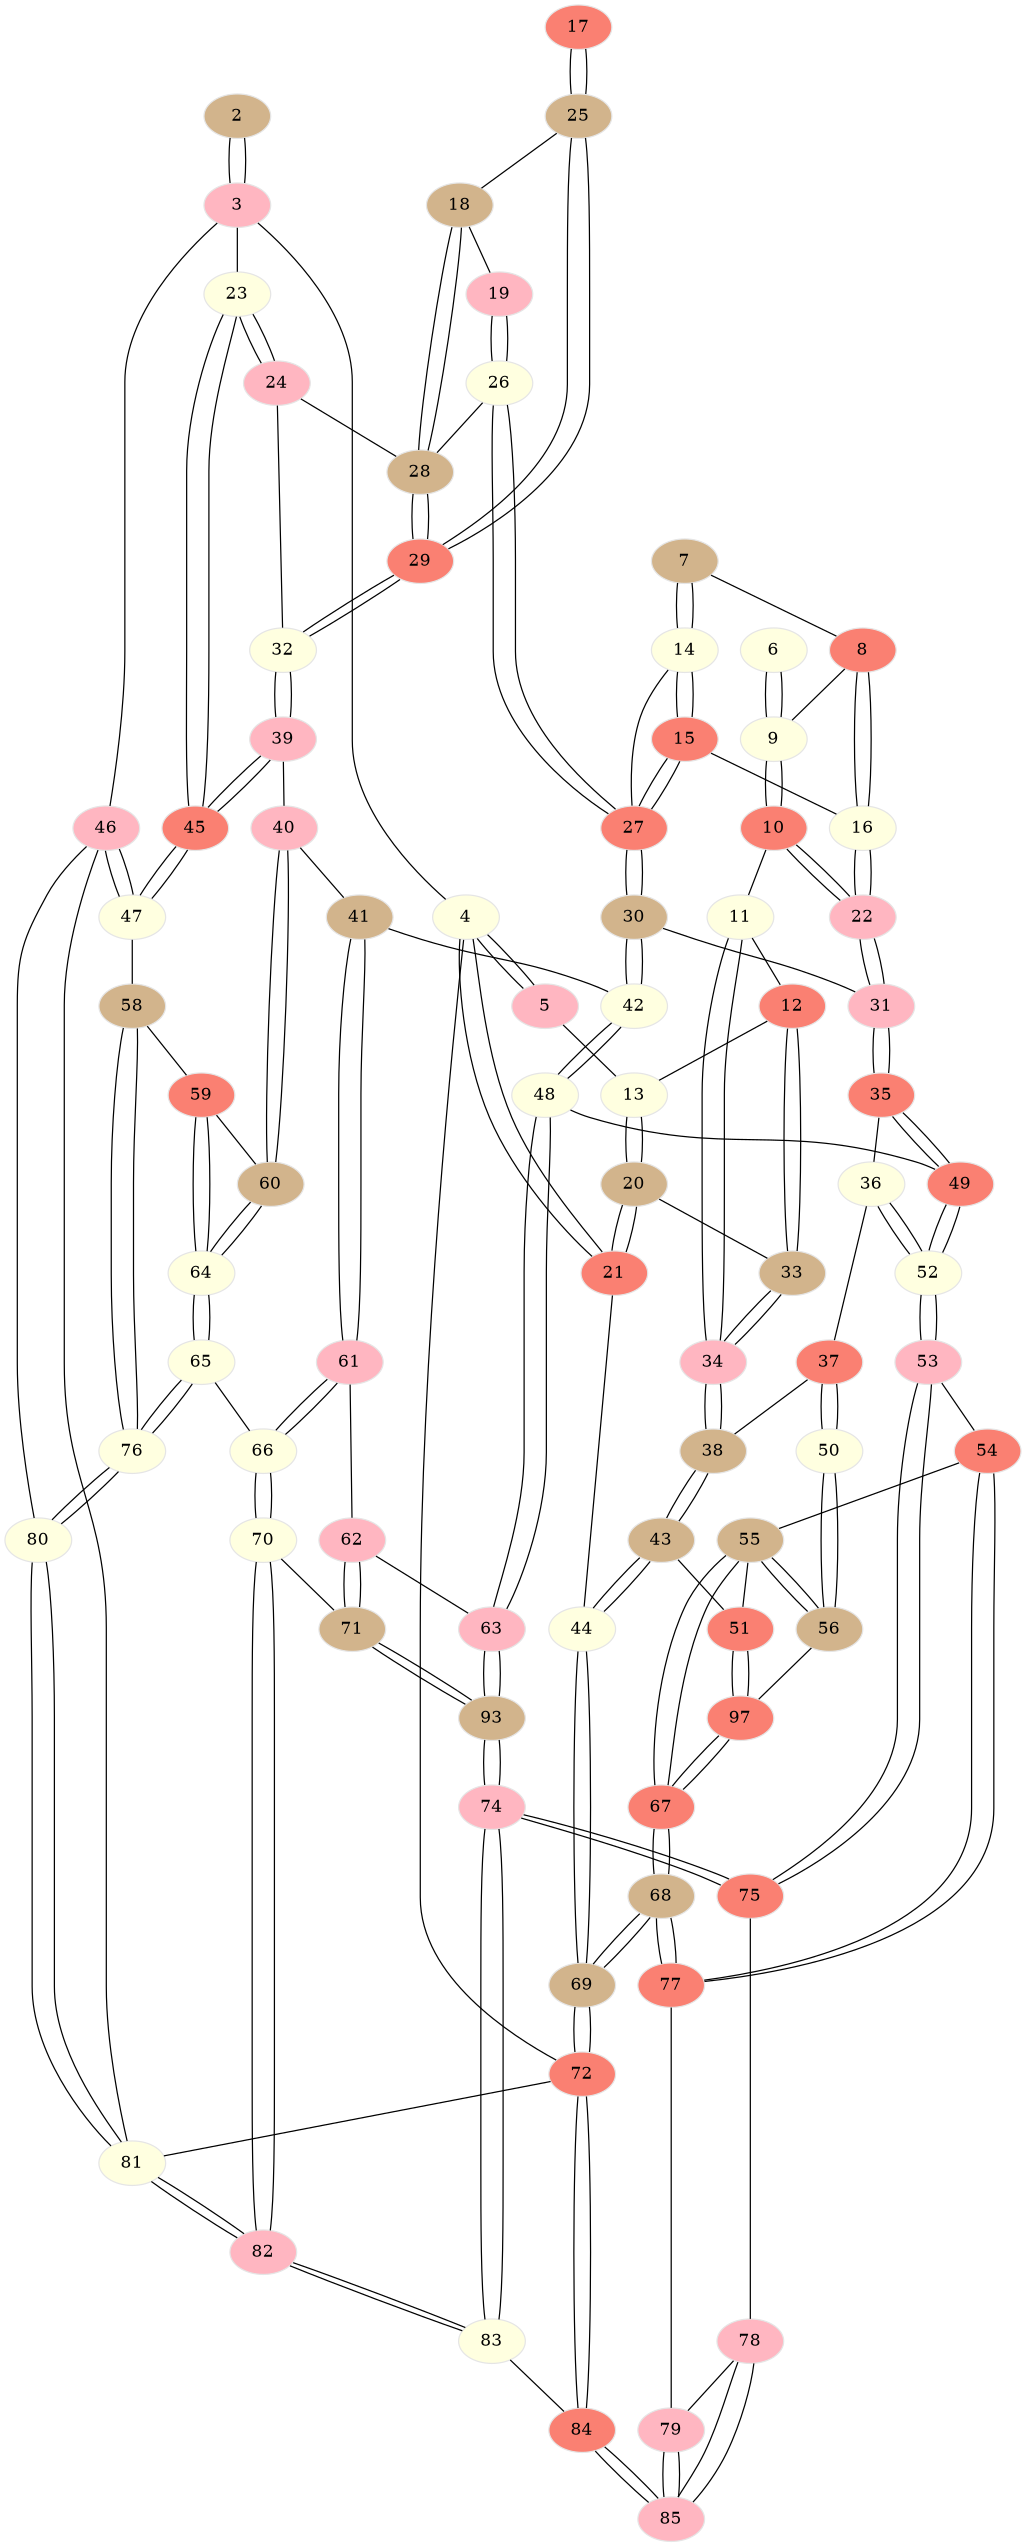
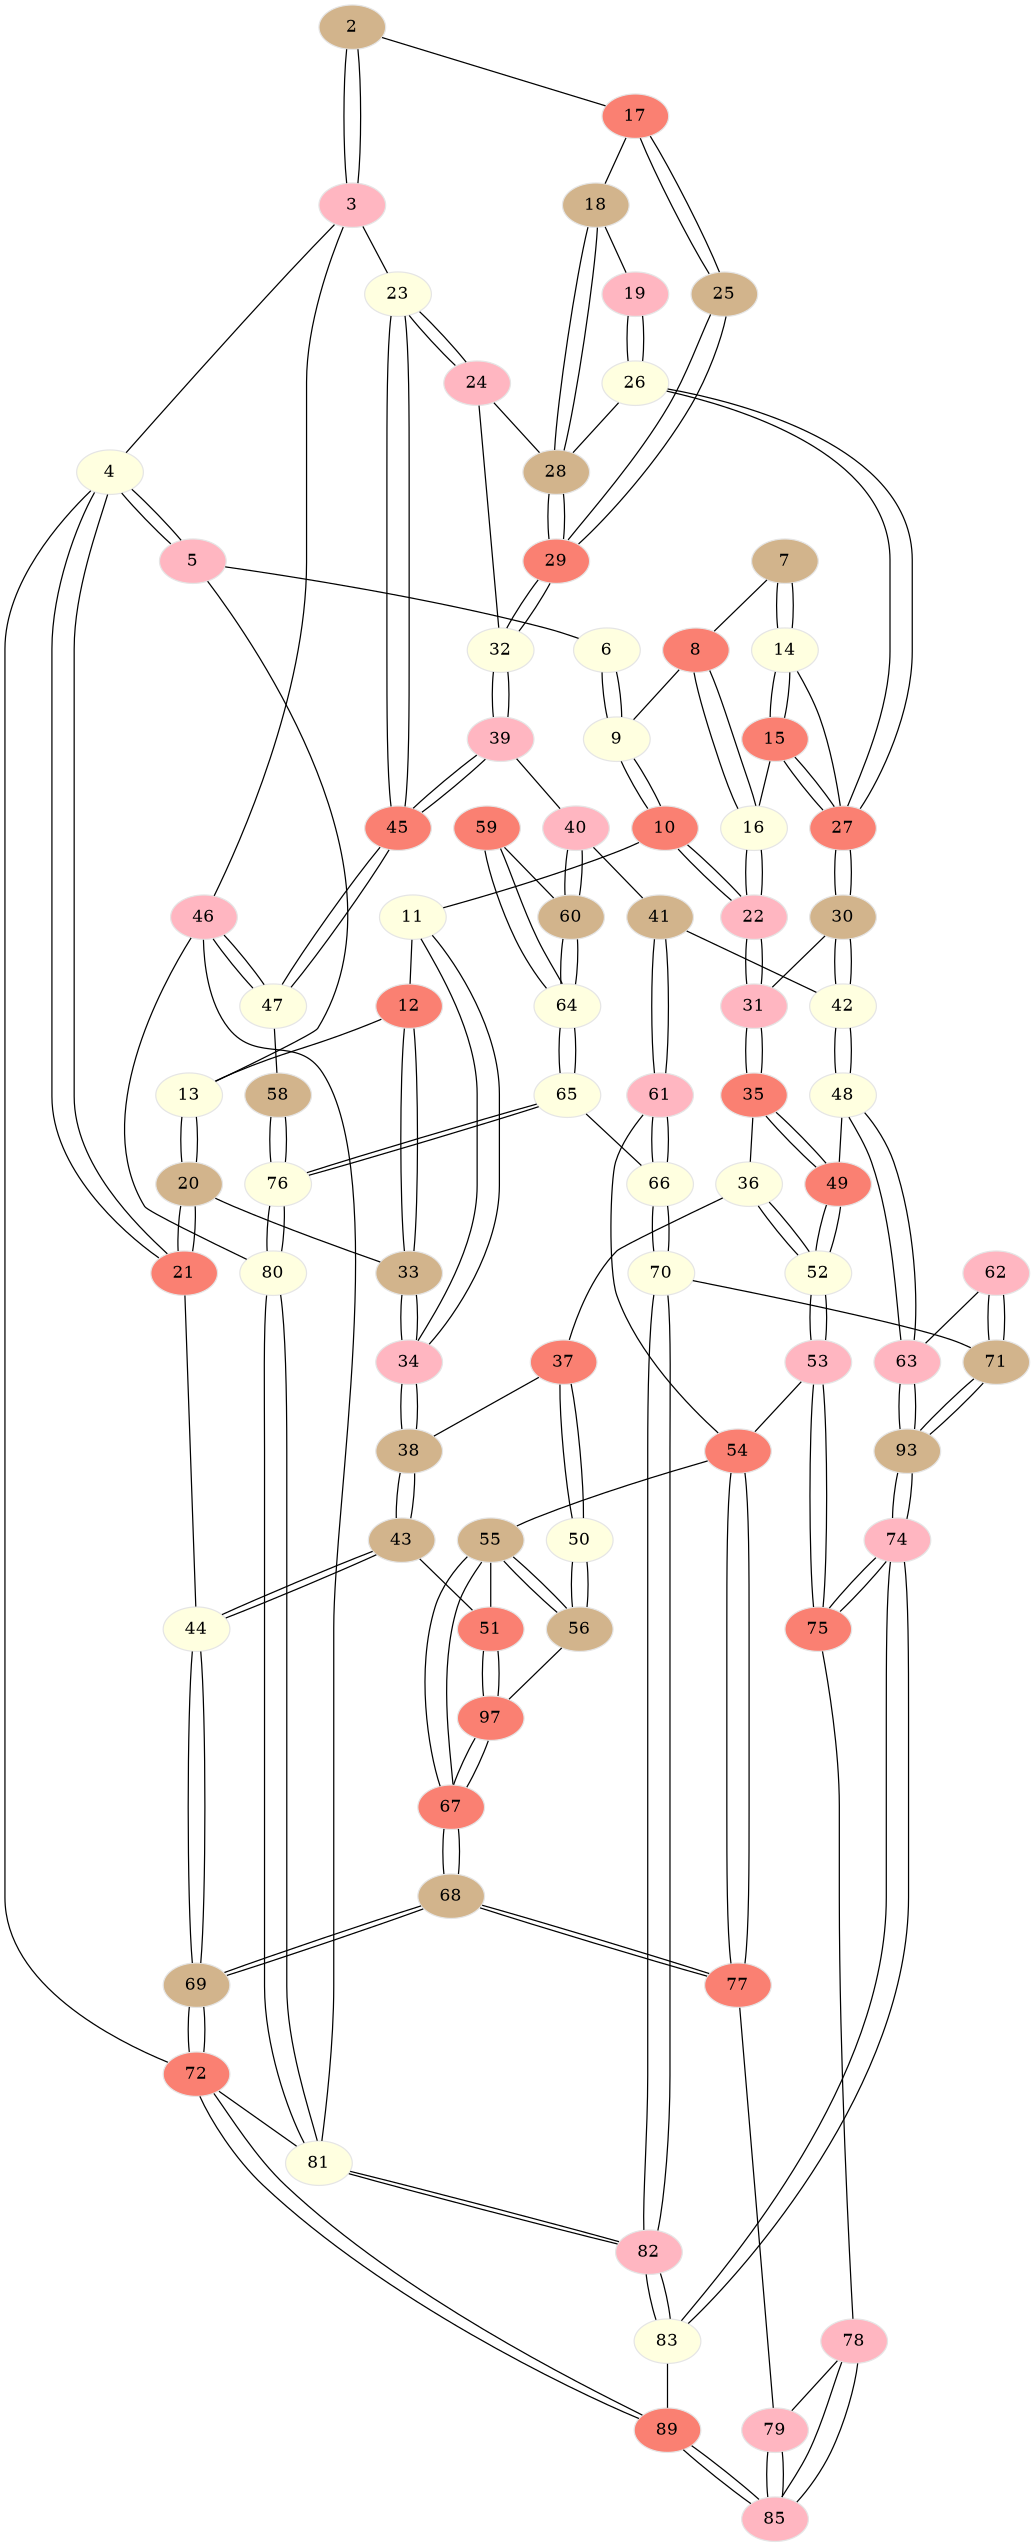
edge "2" -- "17": added
edge "25" -- "18": now "17" -- "18"
edge "5" -- "6": added
edge "58" -- "59": removed
edge "61" -- "62": now "61" -- "54"
node "84": label "84" -> "89"
